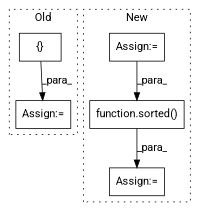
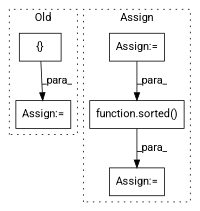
cluster "New": label "New" -> "Assign"
